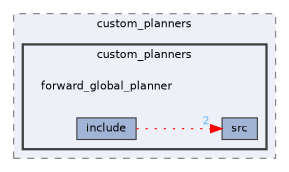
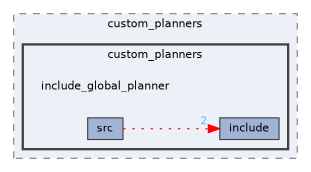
node "forward_global_planner": label "forward_global_planner" -> "include_global_planner"
edge "include" -> "src": reversed
